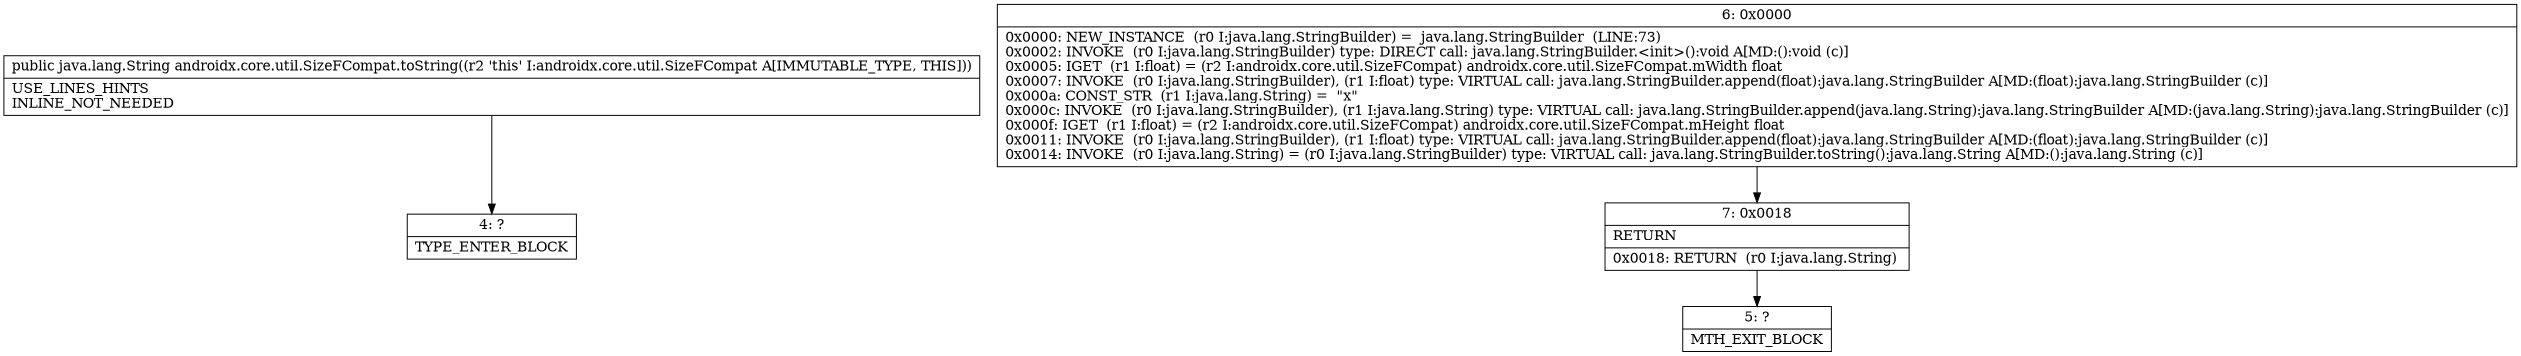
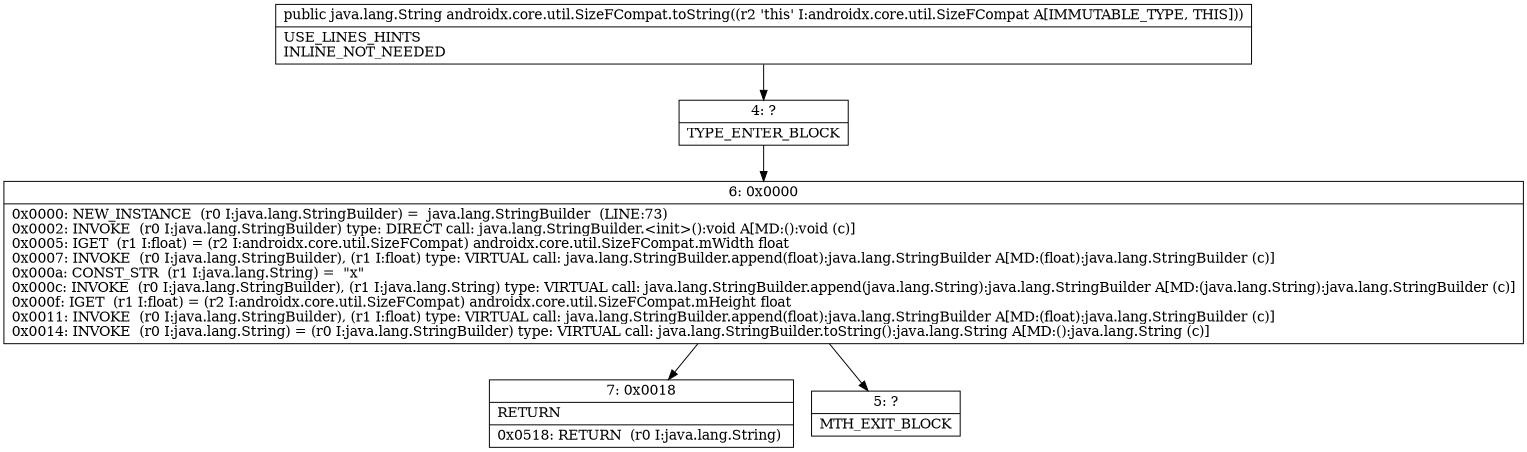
edge "4: ?" -> "6: 0x0000": added
node "7: 0x0018": text "0x0018: RETURN  (r0 I:java.lang.String)" -> "0x0518: RETURN  (r0 I:java.lang.String)"
edge "7: 0x0018" -> "5: ?": now "6: 0x0000" -> "5: ?"
